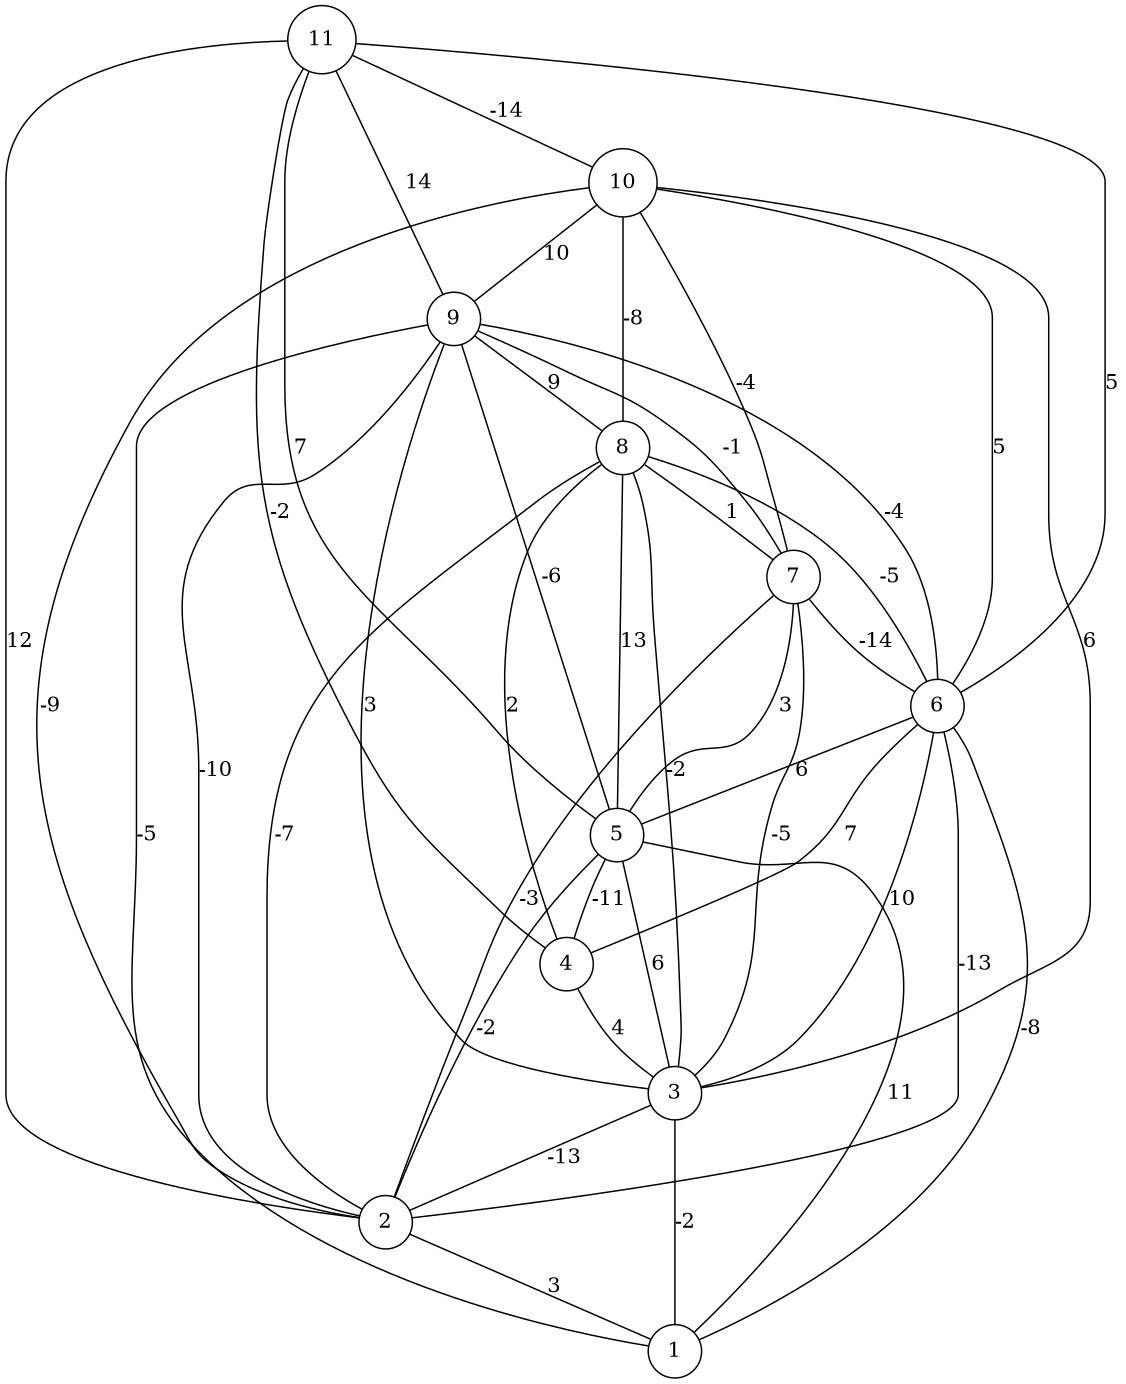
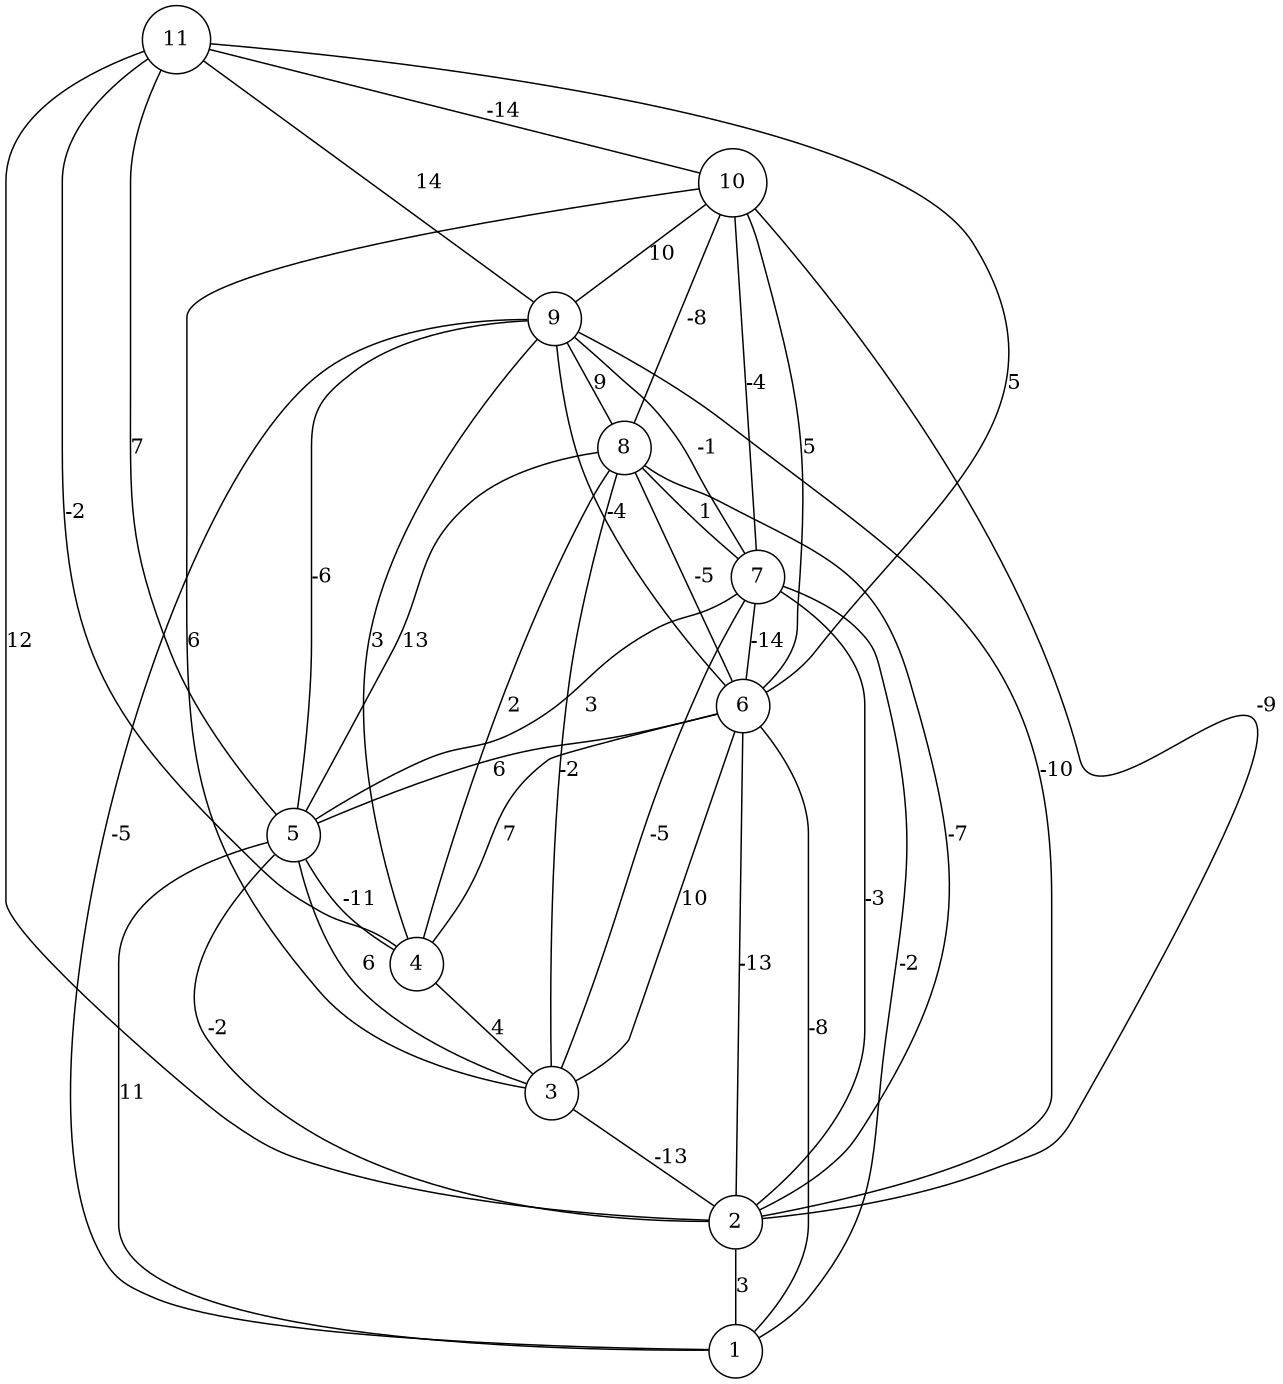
edge "9" -- "3": now "9" -- "4"
edge "3" -- "1": now "7" -- "1"
